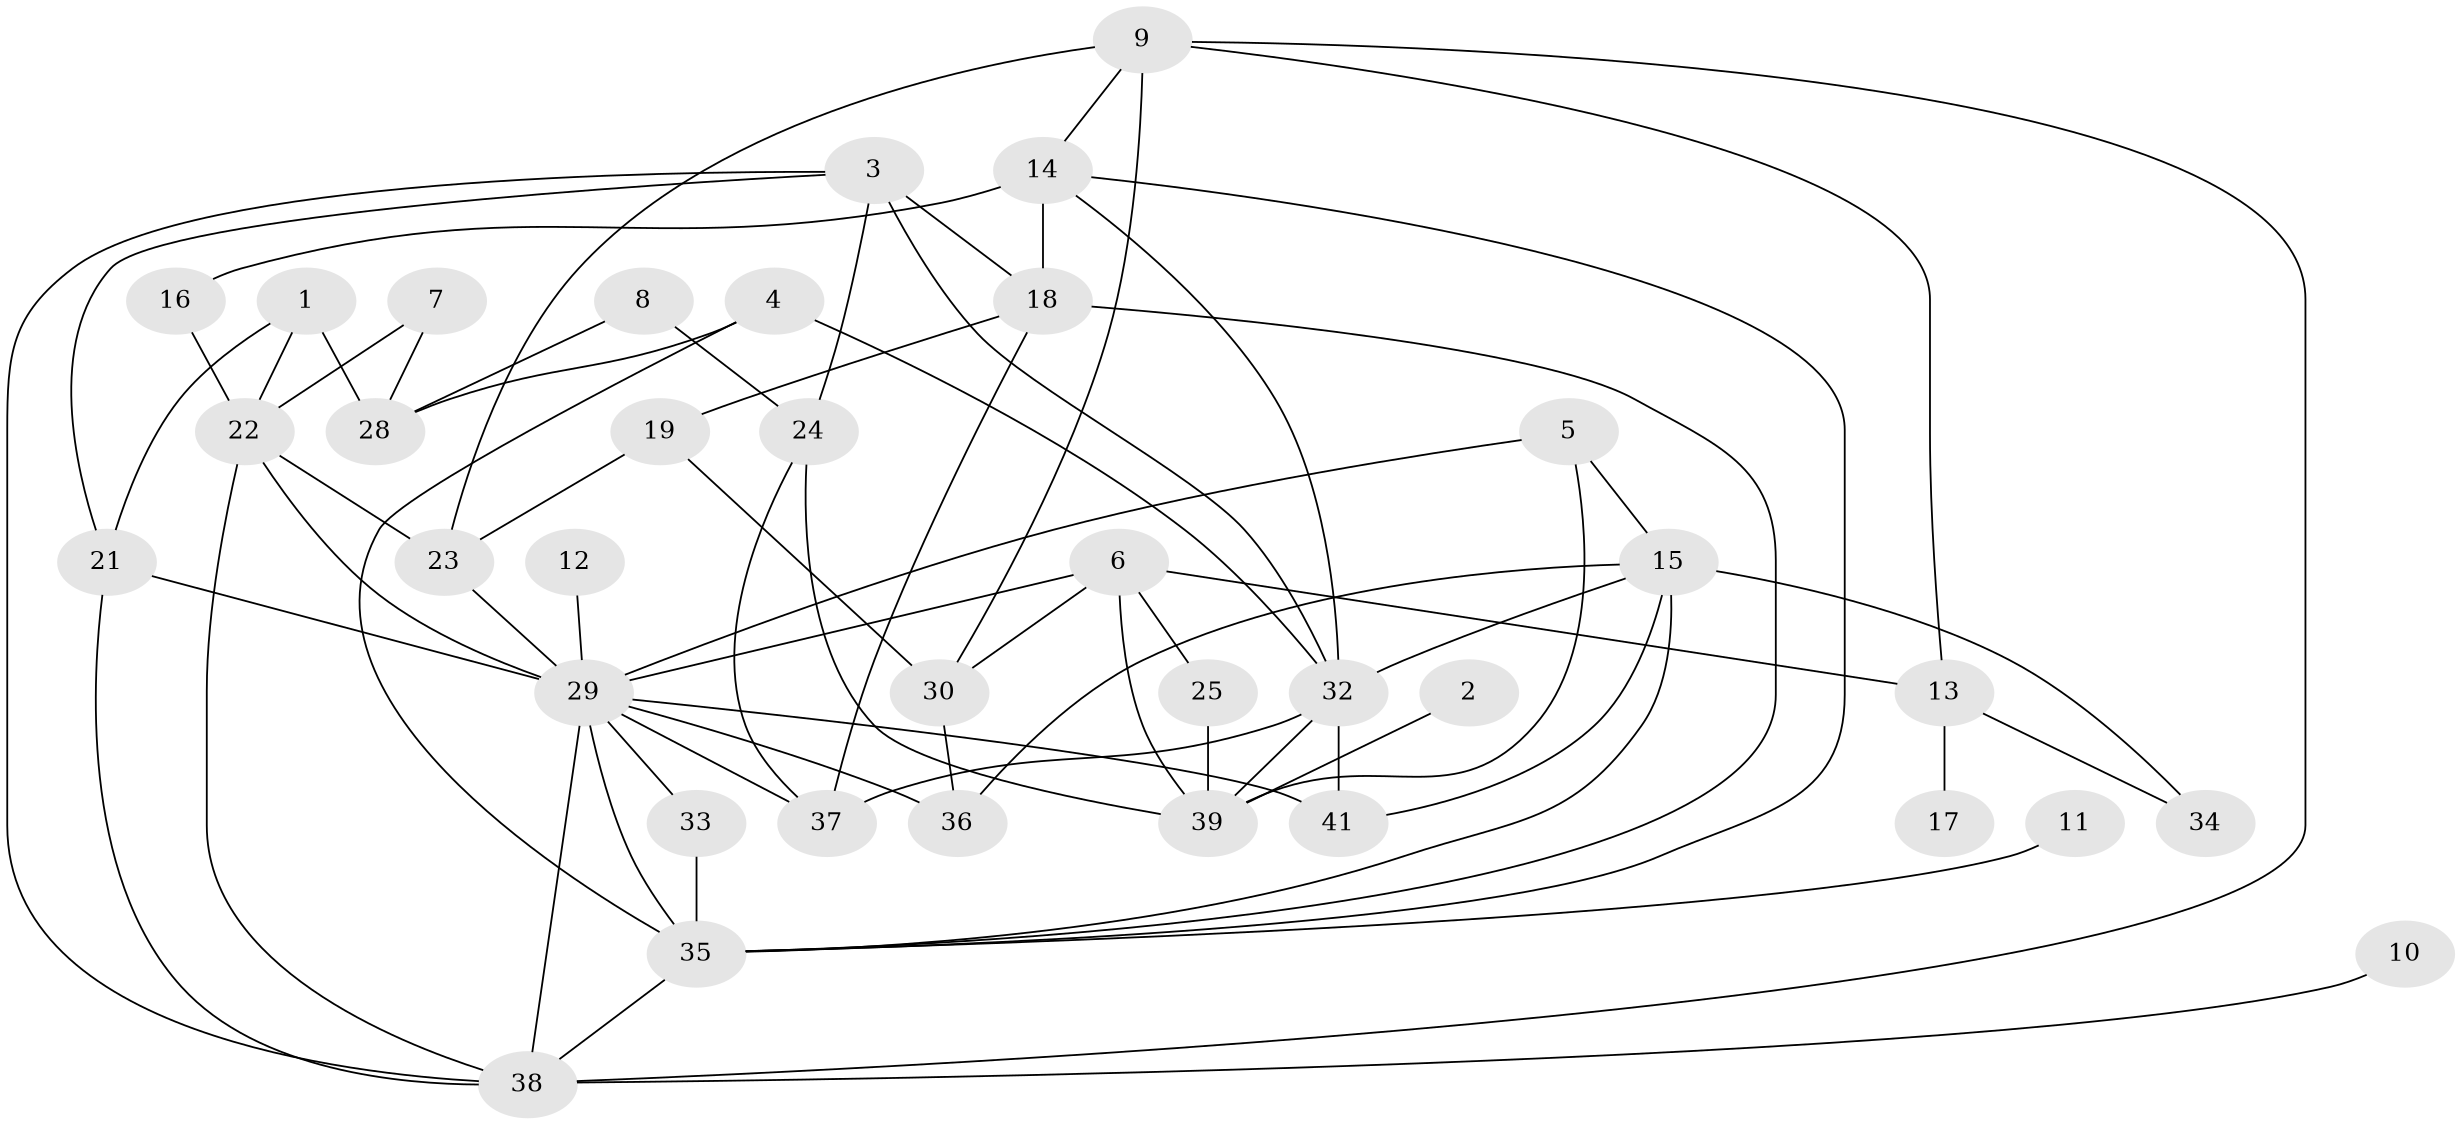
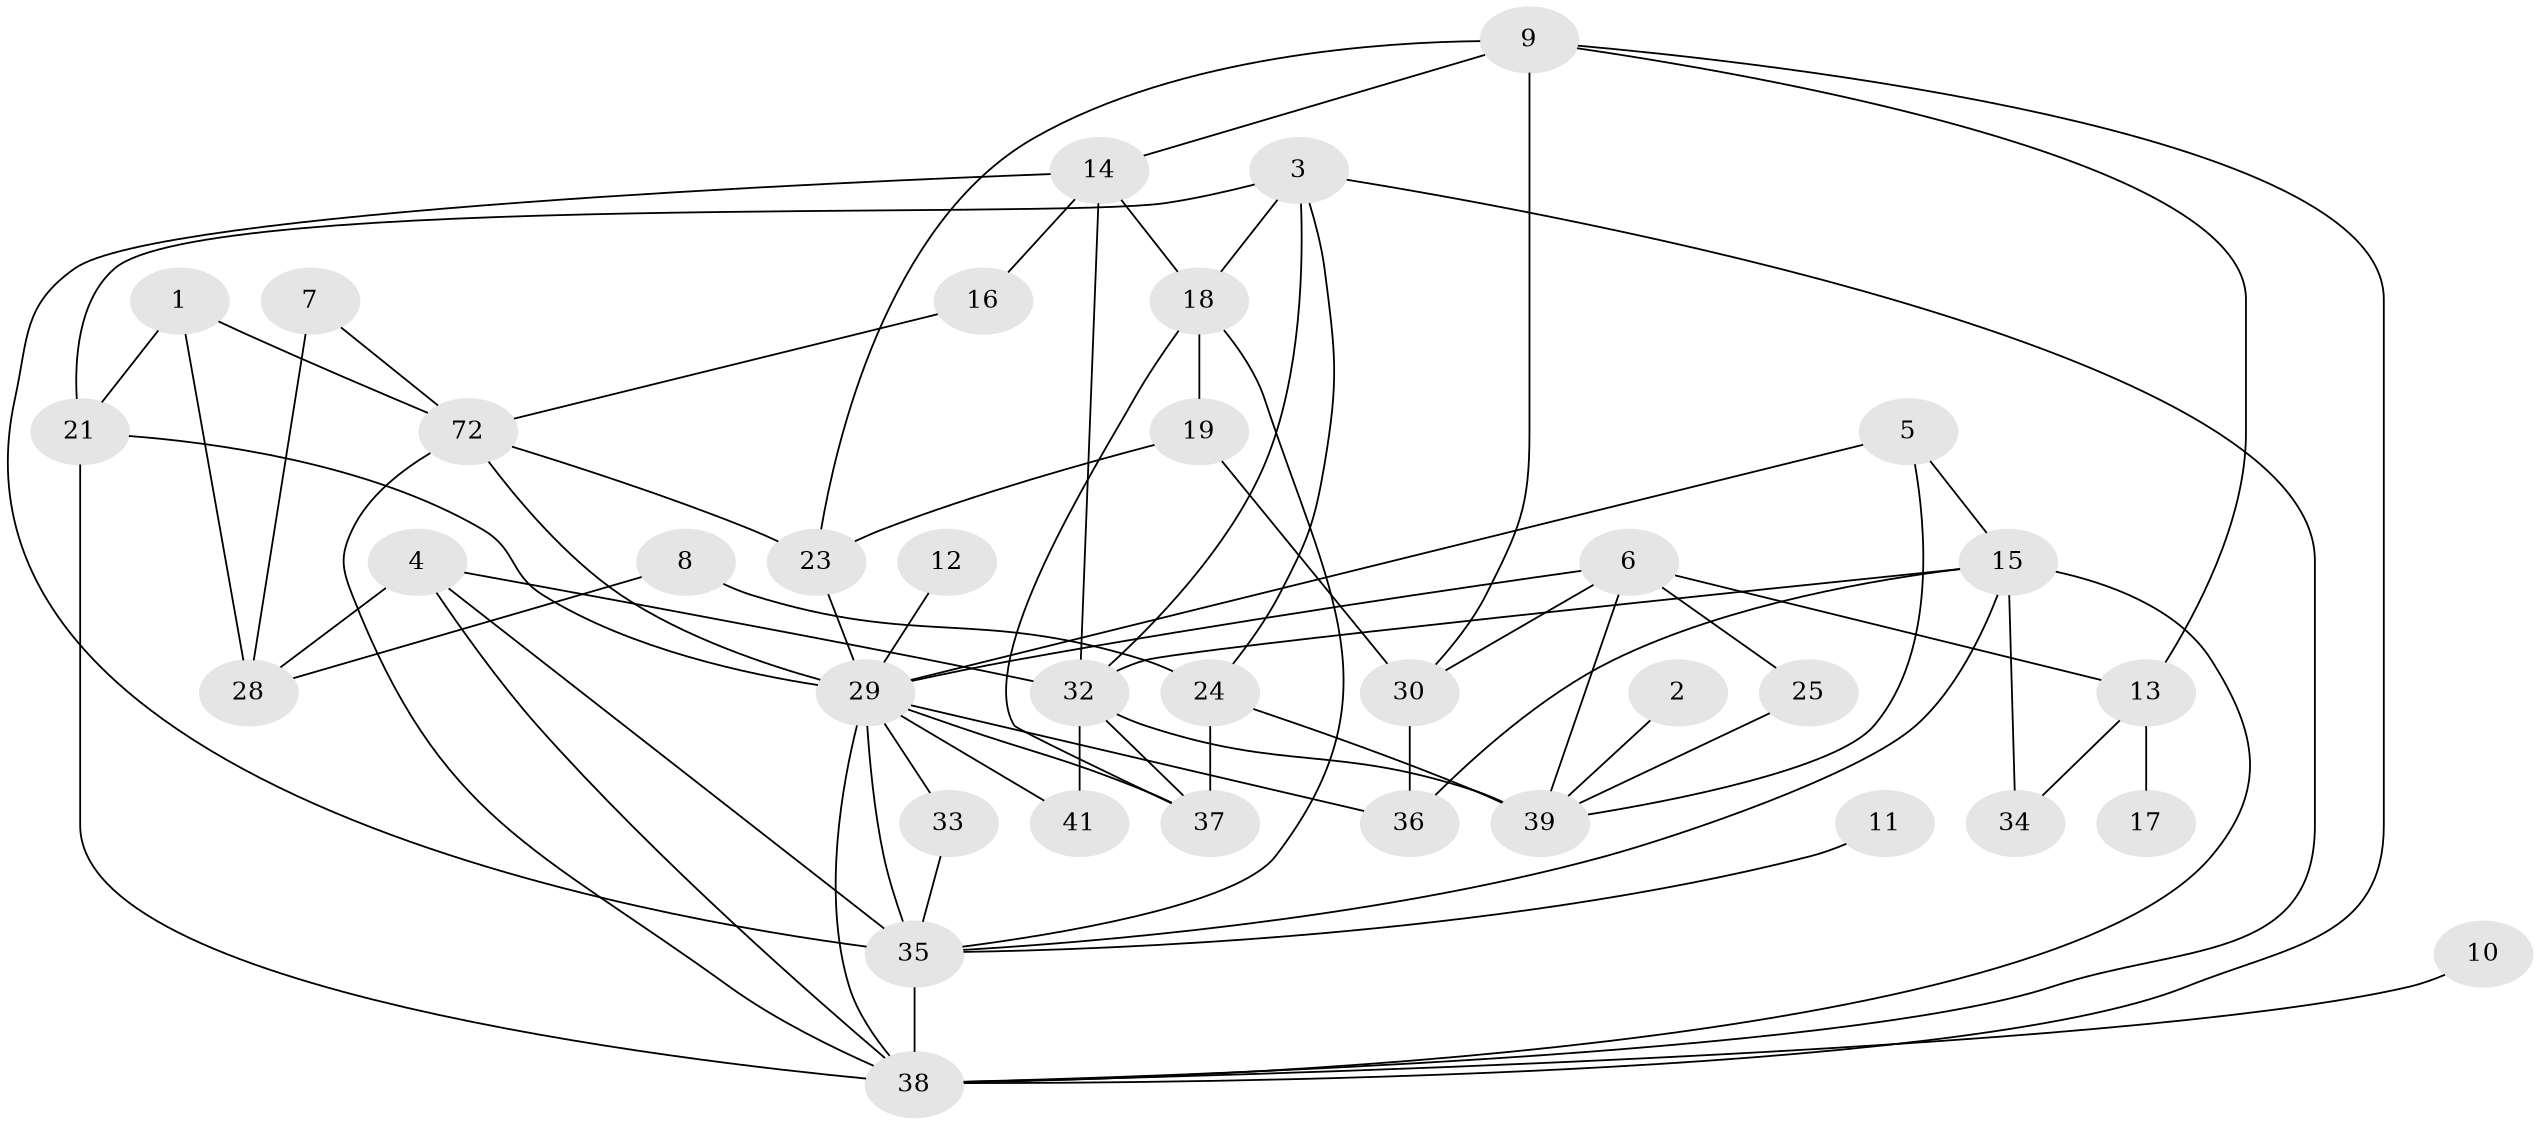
node "22": label "22" -> "72"
edge "15" -- "41": now "15" -- "38"
edge "4" -- "38": added
